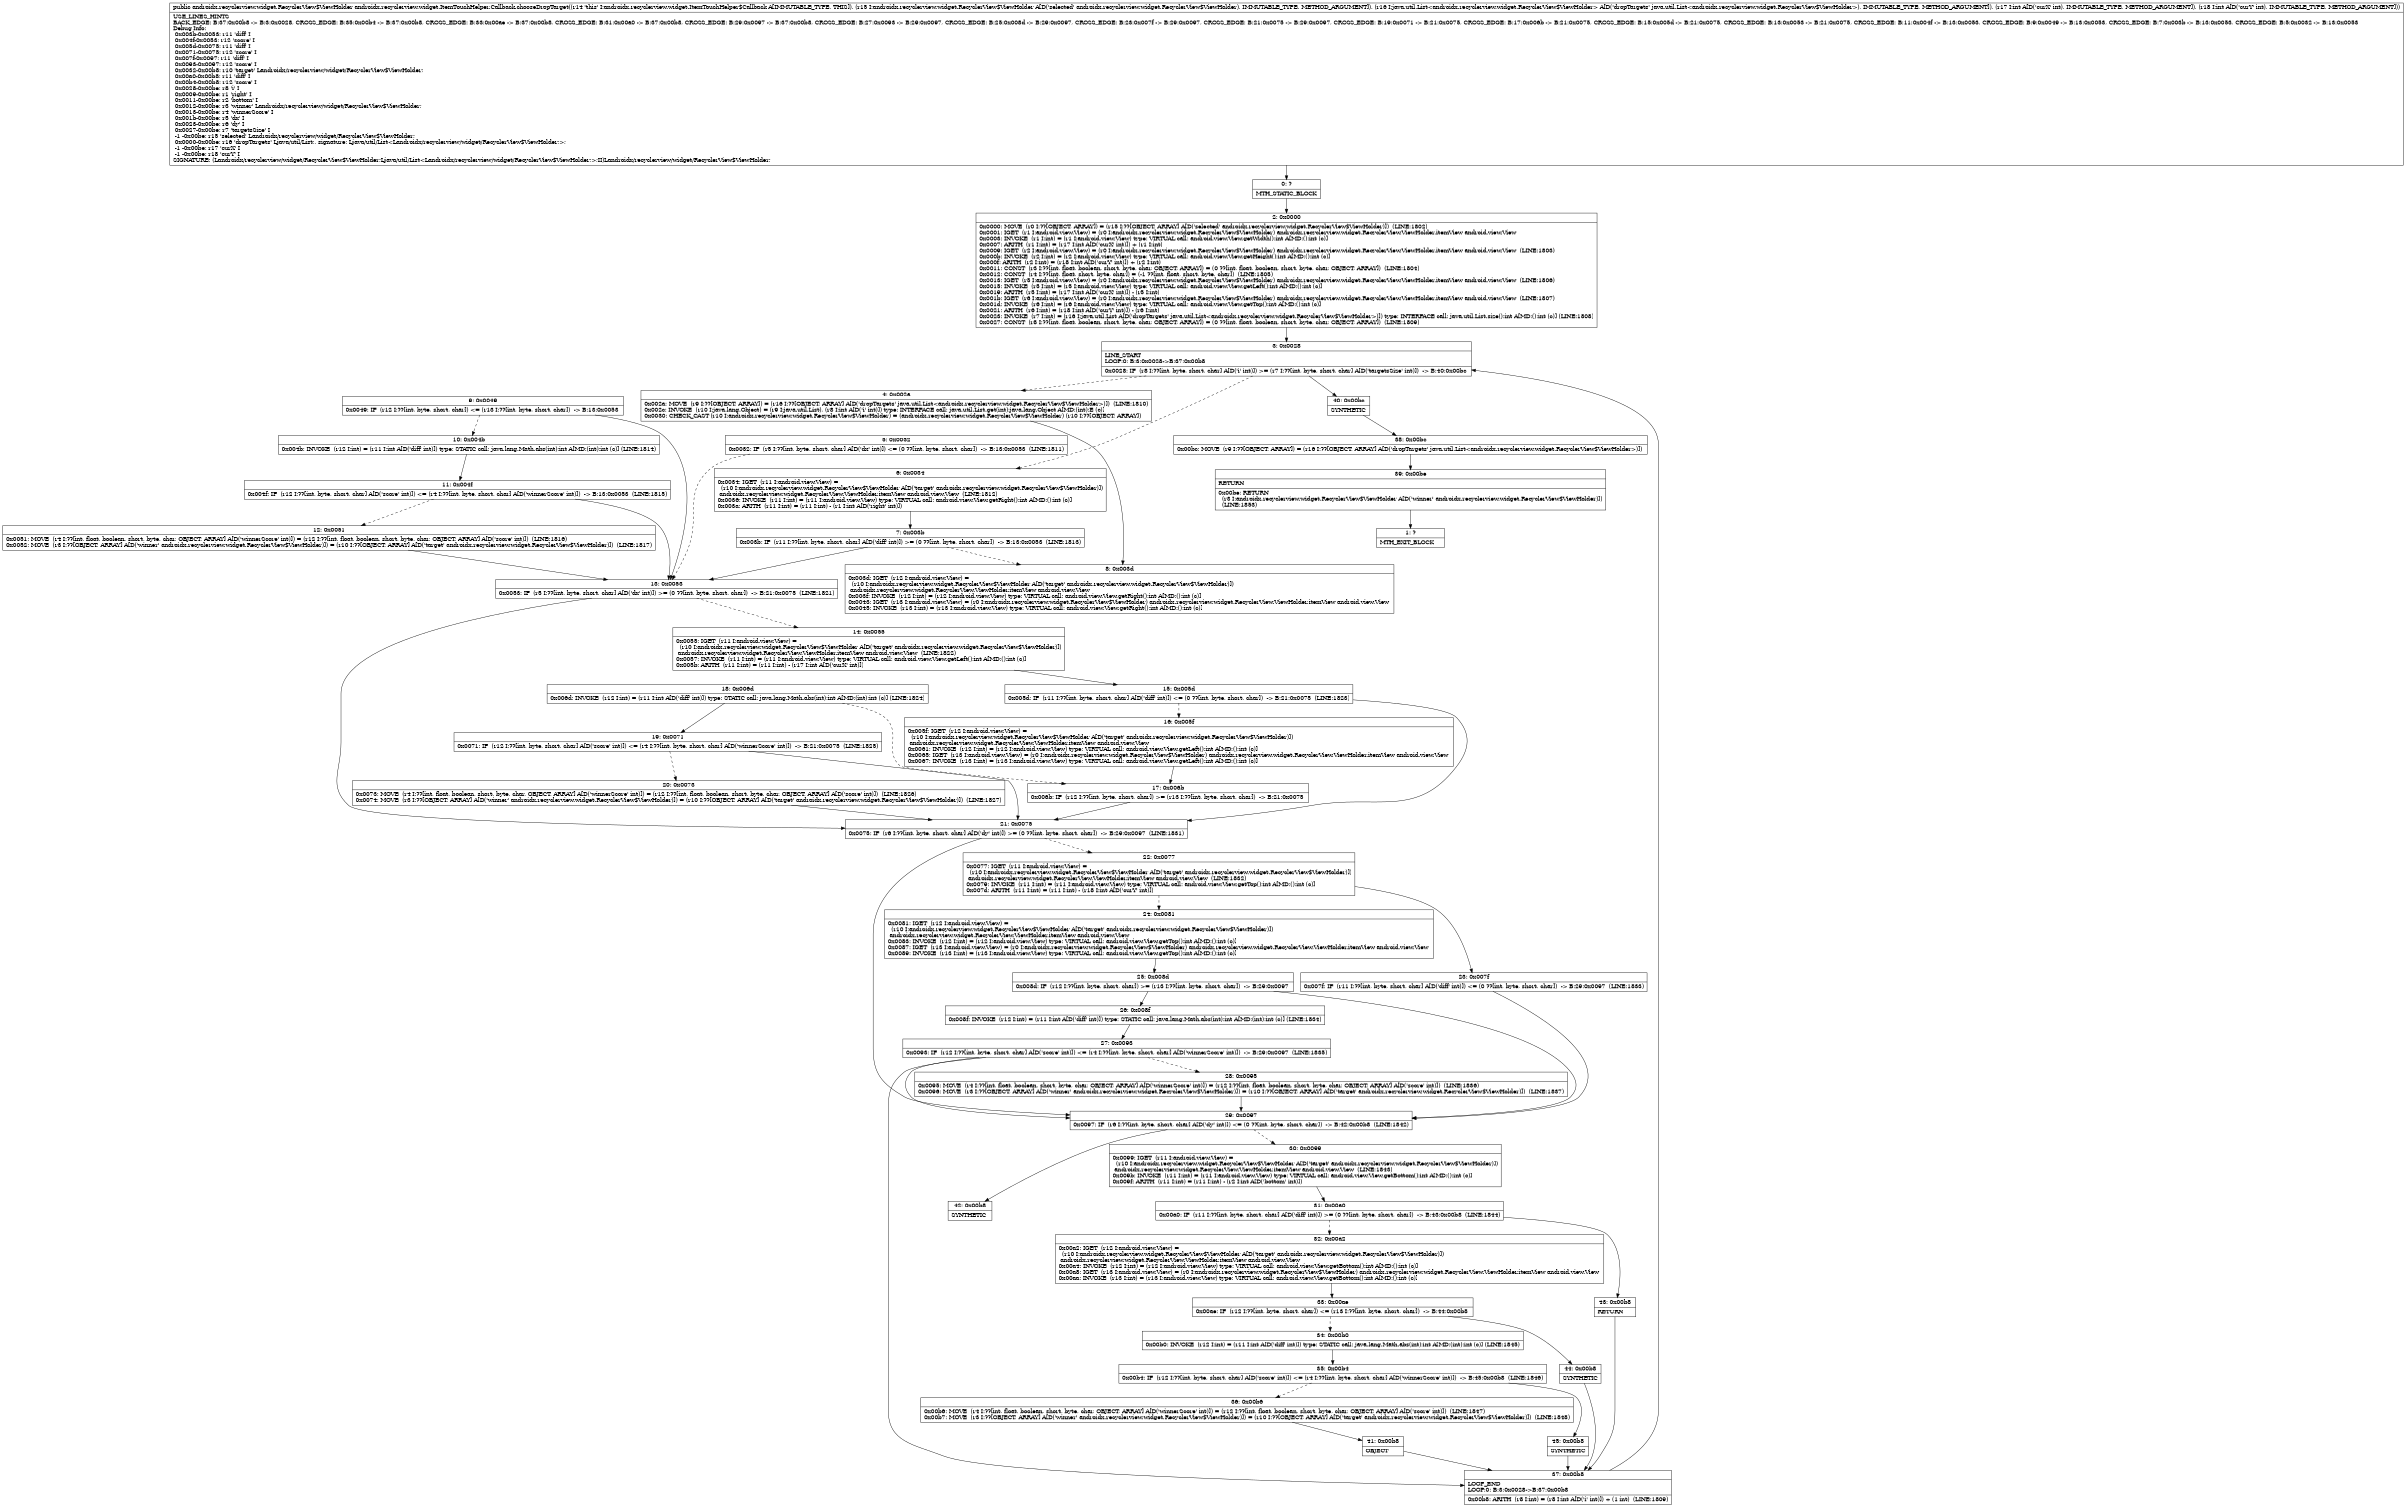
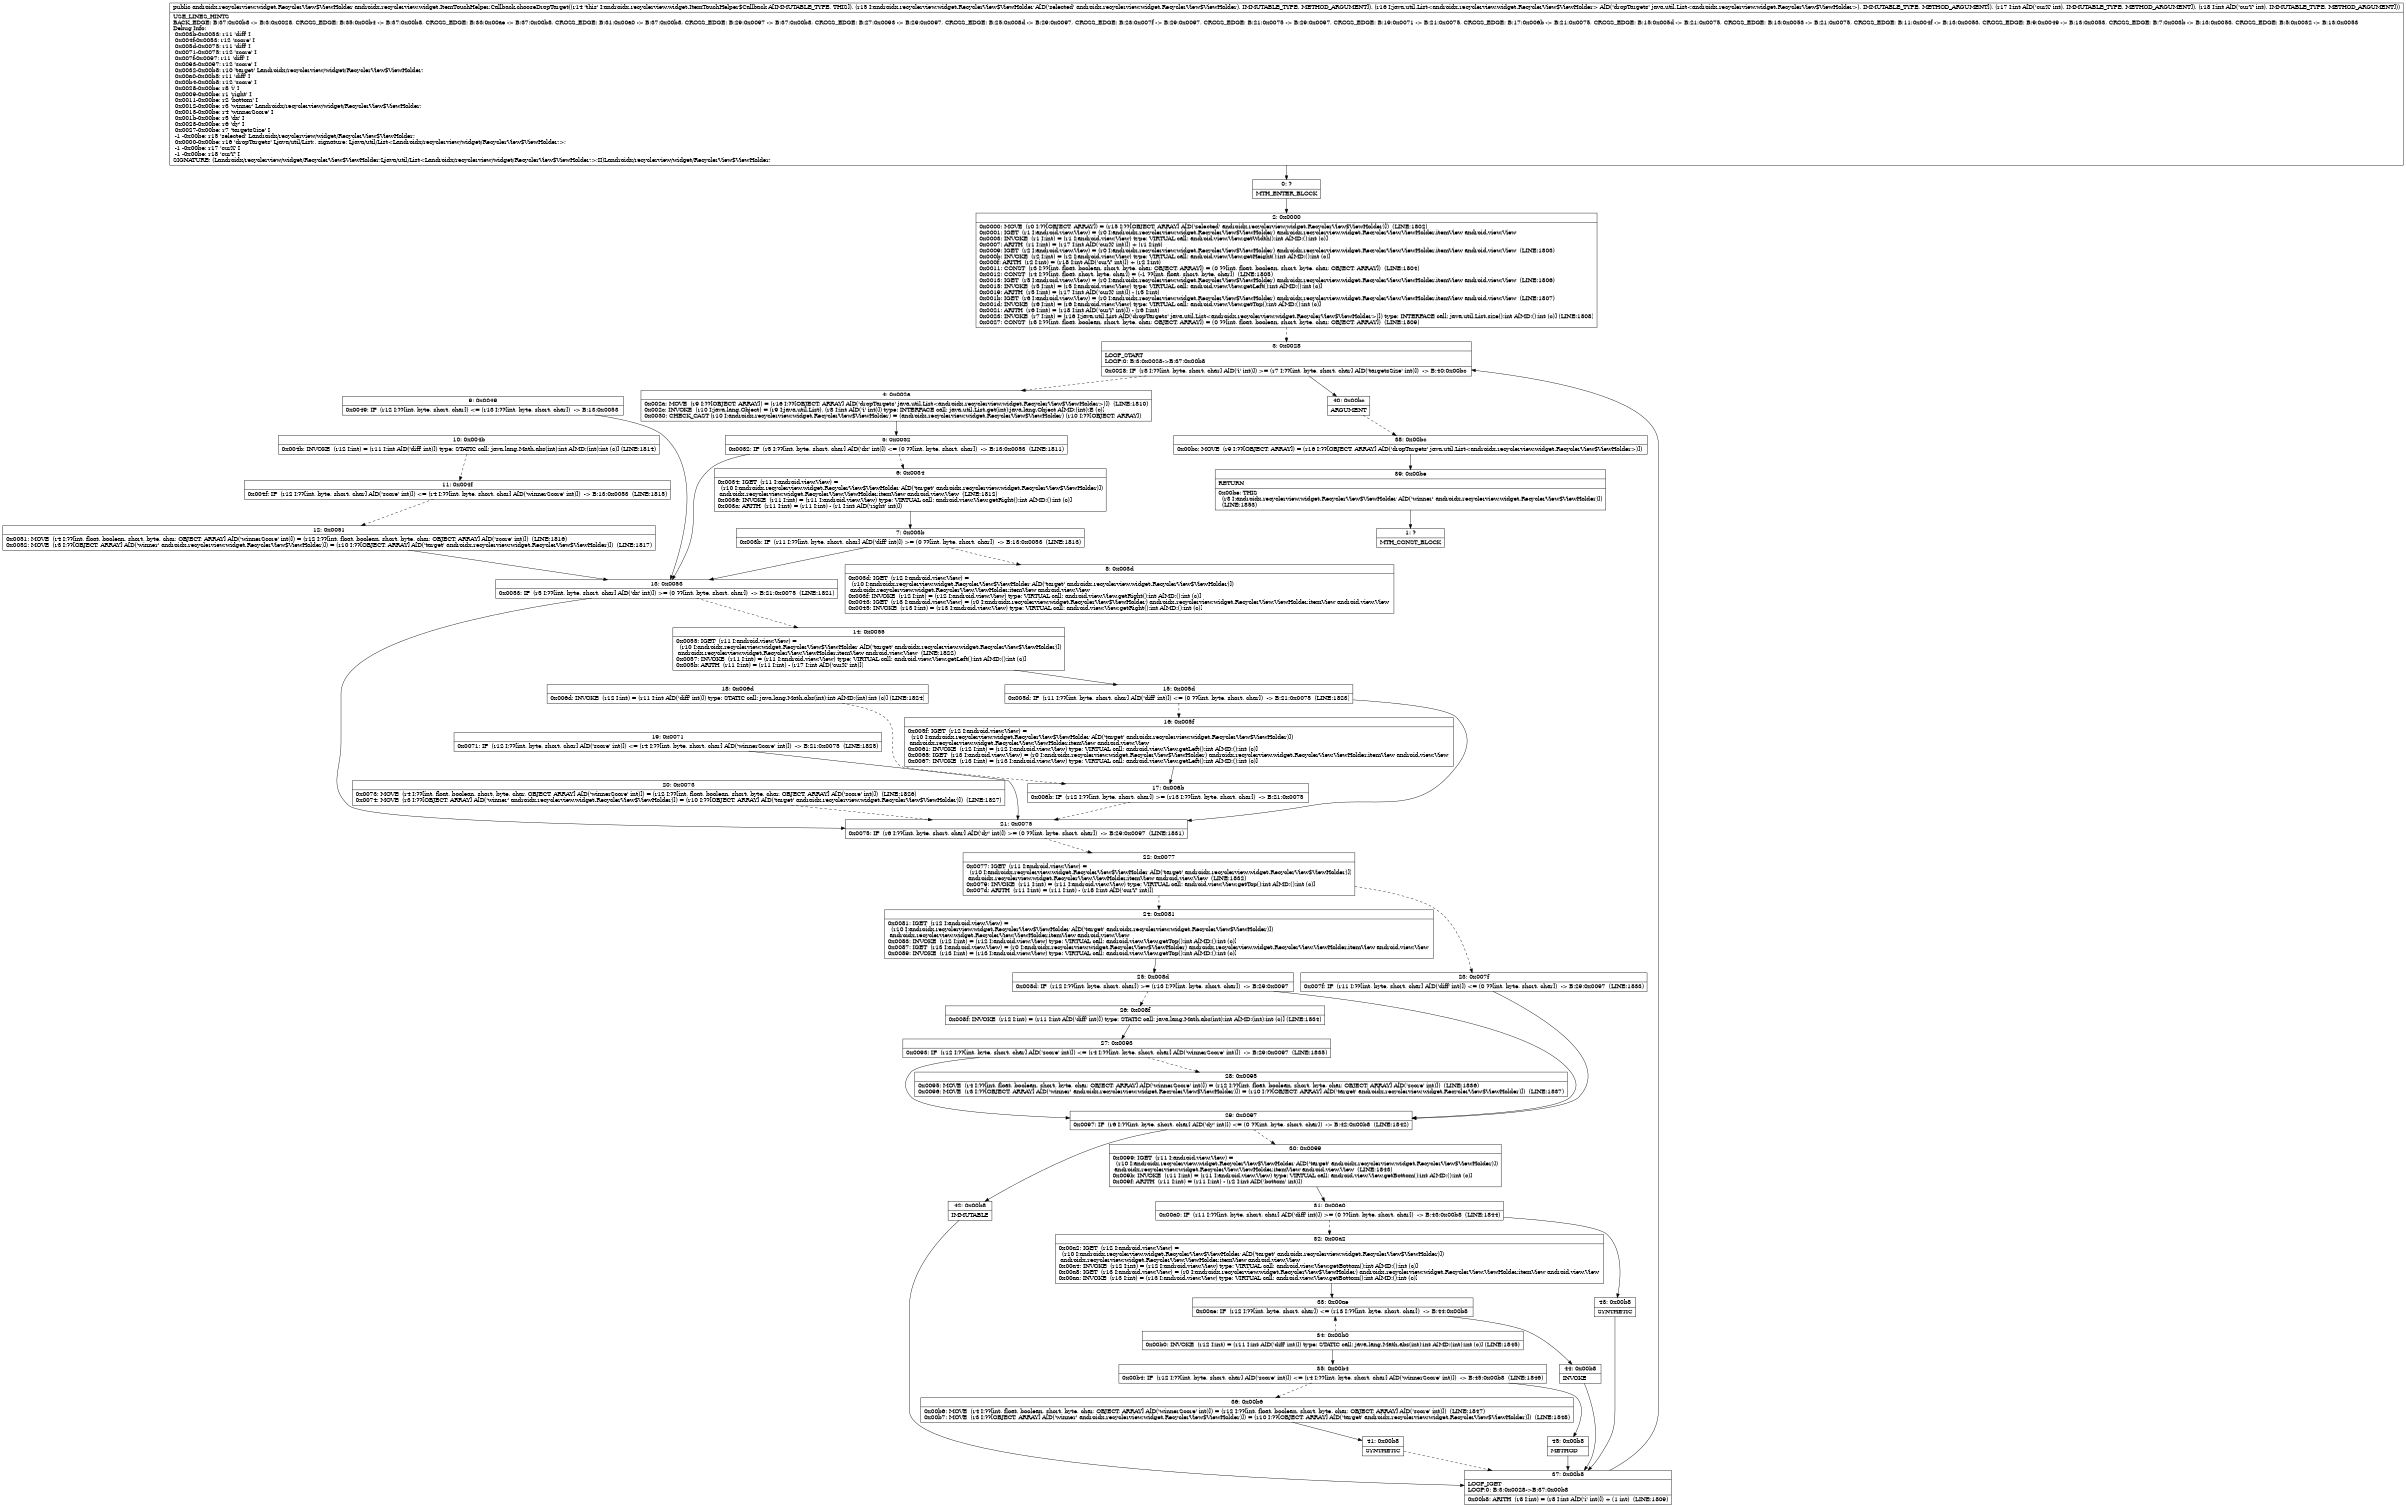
node "0: ?": text "MTH_STATIC_BLOCK" -> "MTH_ENTER_BLOCK"
edge "2: 0x0000" -> "3: 0x0028": style solid -> dashed
node "3: 0x0028": text "LINE_START" -> "LOOP_START"
node "40: 0x00bc": text "SYNTHETIC" -> "ARGUMENT"
edge "9: 0x0049" -> "10: 0x004b": removed
edge "40: 0x00bc" -> "38: 0x00bc": style solid -> dashed
edge "3: 0x0028" -> "6: 0x0034": now "5: 0x0032" -> "6: 0x0034"
edge "10: 0x004b" -> "11: 0x004f": style solid -> dashed
edge "4: 0x002a" -> "8: 0x003d": now "4: 0x002a" -> "5: 0x0032"
node "39: 0x00be": text "0x00be: RETURN" -> "0x00be: THIS"
edge "5: 0x0032" -> "13: 0x0053": style dashed -> solid
edge "11: 0x004f" -> "13: 0x0053": removed
node "1: ?": text "MTH_EXIT_BLOCK" -> "MTH_CONST_BLOCK"
edge "18: 0x006d" -> "19: 0x0071": removed
edge "19: 0x0071" -> "20: 0x0073": removed
edge "17: 0x006b" -> "21: 0x0075": style solid -> dashed
edge "20: 0x0073" -> "21: 0x0075": style solid -> dashed
edge "22: 0x0077" -> "23: 0x007f": style solid -> dashed
edge "25: 0x008d" -> "26: 0x008f": style solid -> dashed
edge "21: 0x0075" -> "29: 0x0097": removed
edge "28: 0x0095" -> "29: 0x0097": removed
node "42: 0x00b8": text "SYNTHETIC" -> "IMMUTABLE"
node "43: 0x00b8": text "RETURN" -> "SYNTHETIC"
edge "33: 0x00ae" -> "34: 0x00b0": reversed
node "44: 0x00b8": text "SYNTHETIC" -> "INVOKE"
node "41: 0x00b8": text "OBJECT" -> "SYNTHETIC"
node "45: 0x00b8": text "SYNTHETIC" -> "METHOD"
edge "27: 0x0093" -> "37: 0x00b8": now "42: 0x00b8" -> "37: 0x00b8"
edge "41: 0x00b8" -> "37: 0x00b8": style solid -> dashed
node "37: 0x00b8": text "LOOP_END" -> "LOOP_IGET"
